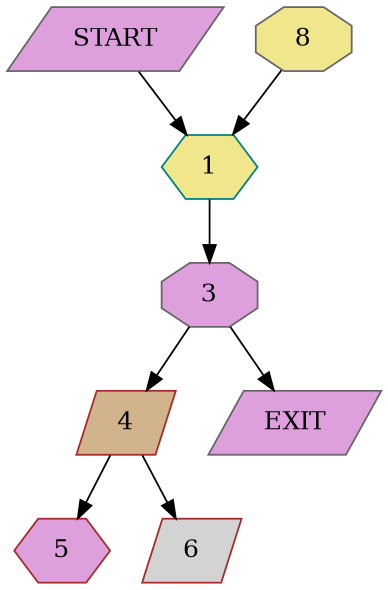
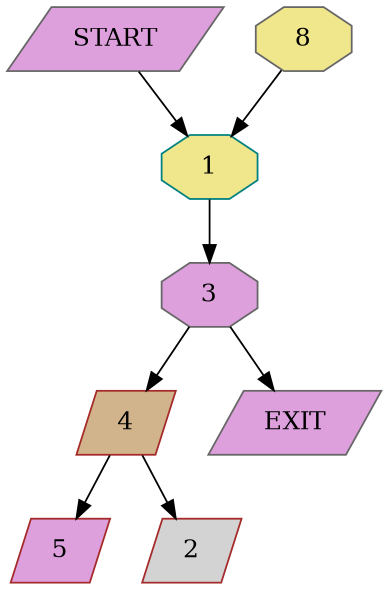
node "1": shape hexagon -> octagon
node "5": shape hexagon -> parallelogram
node "6": label "6" -> "2"
